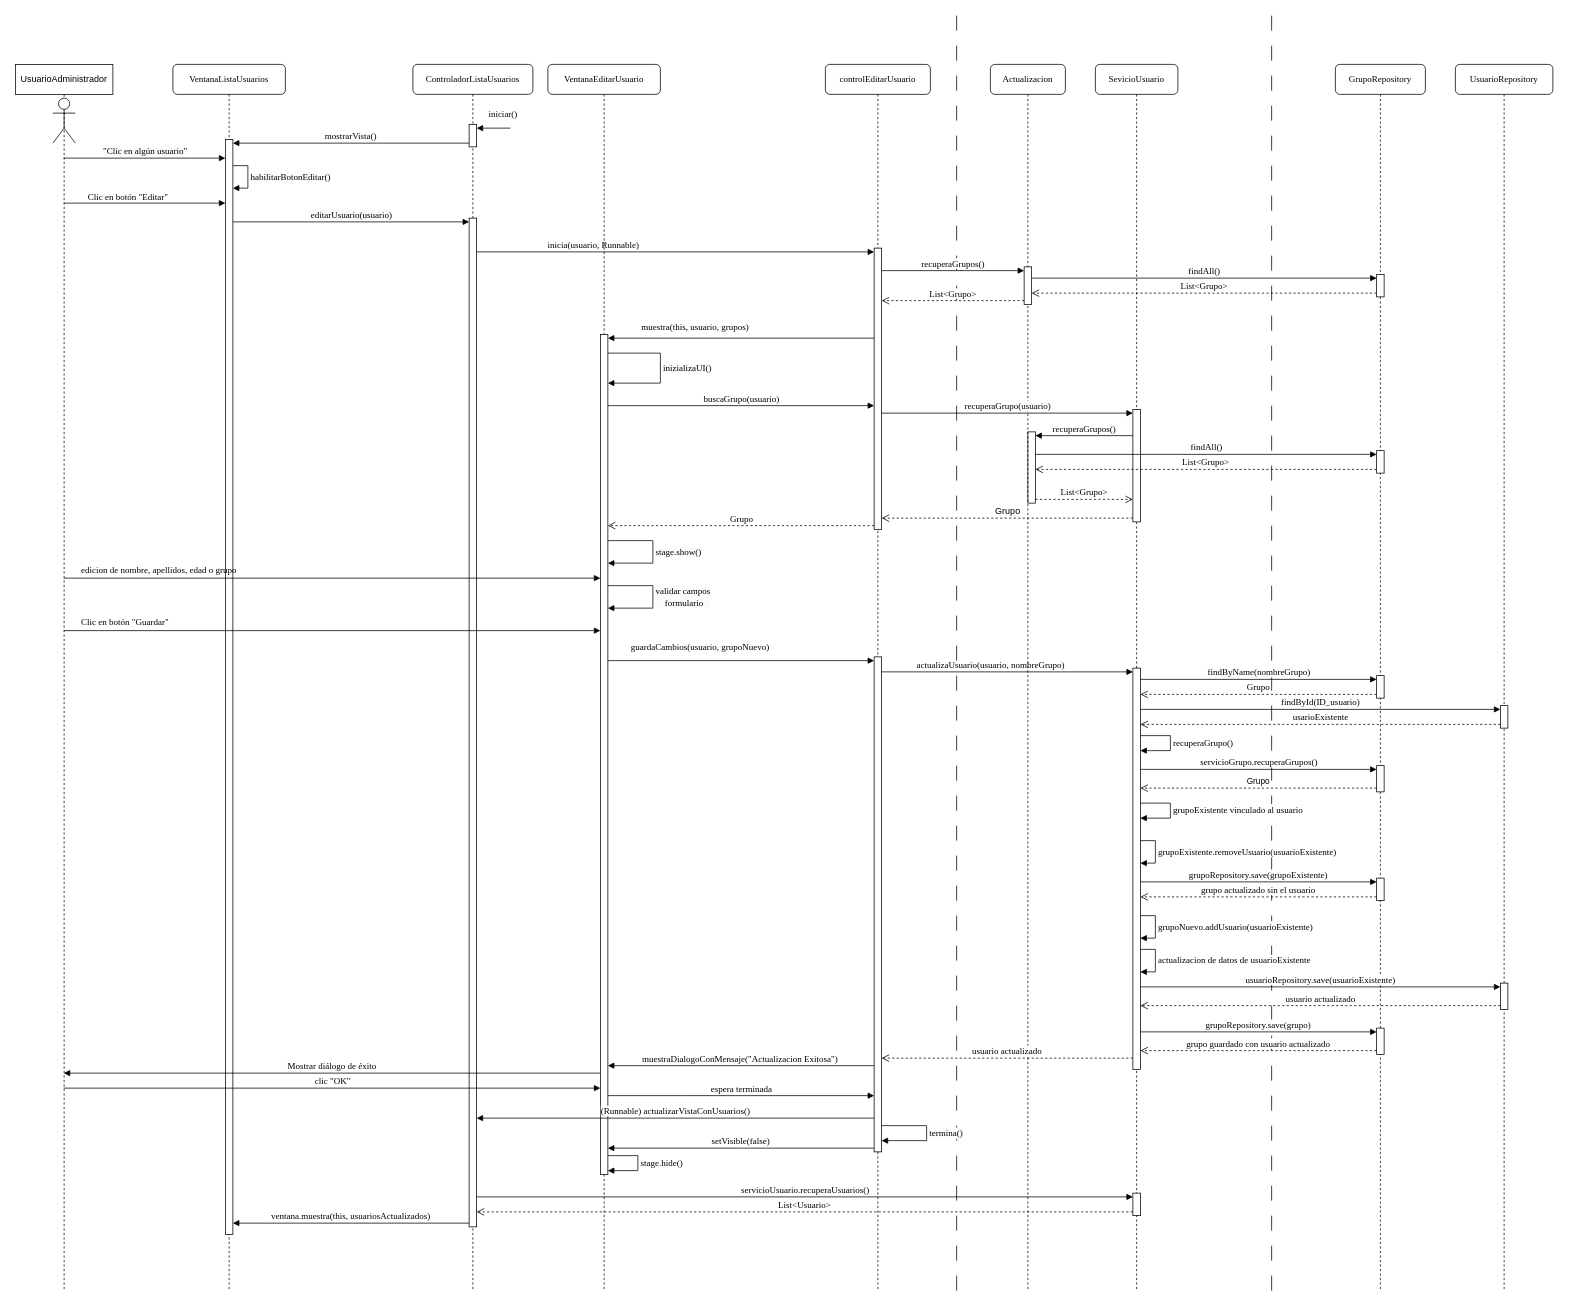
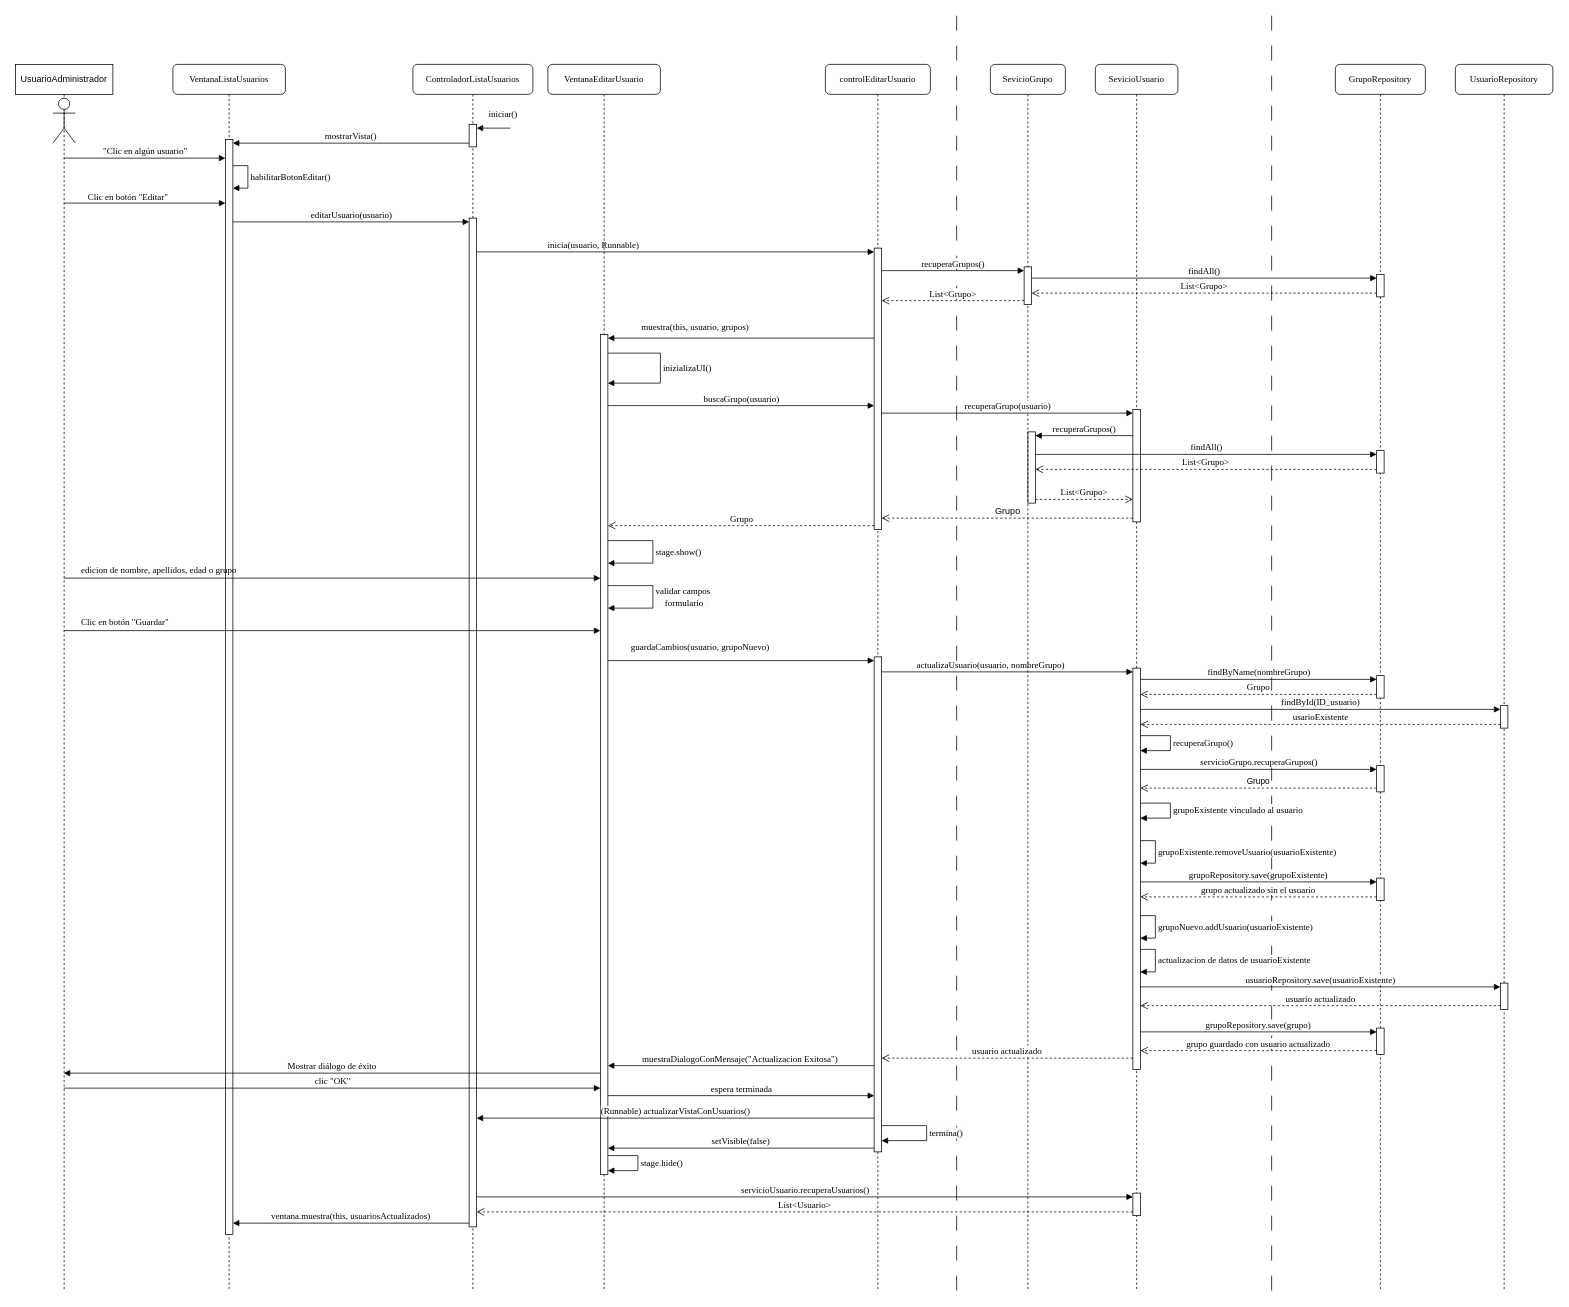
node "Actualizacion": label "Actualizacion" -> "SevicioGrupo"
